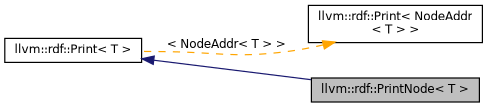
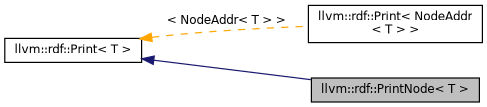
edge "llvm::rdf::Print< T >" -> "llvm::rdf::Print< NodeAddr < T > >": reversed
